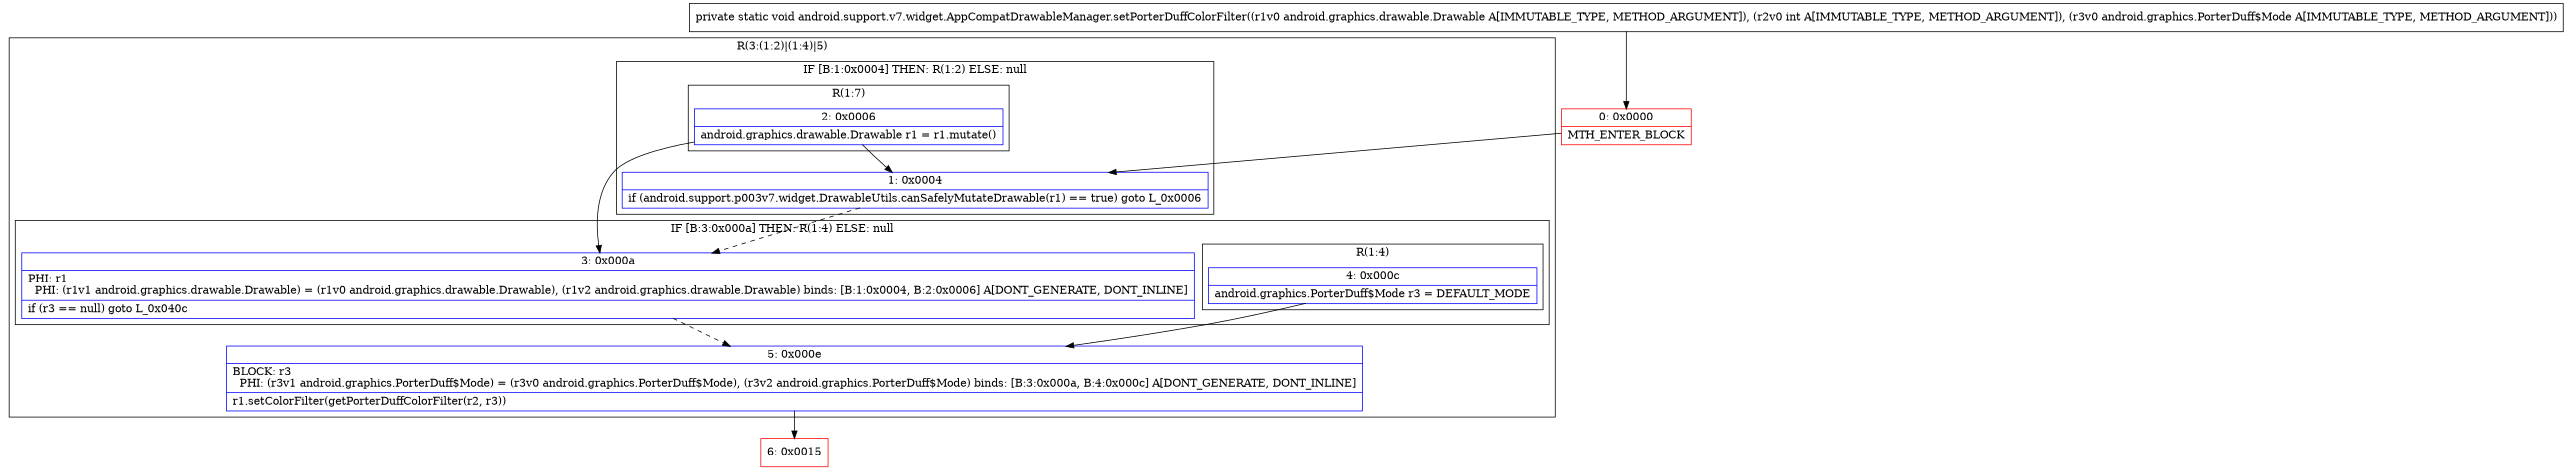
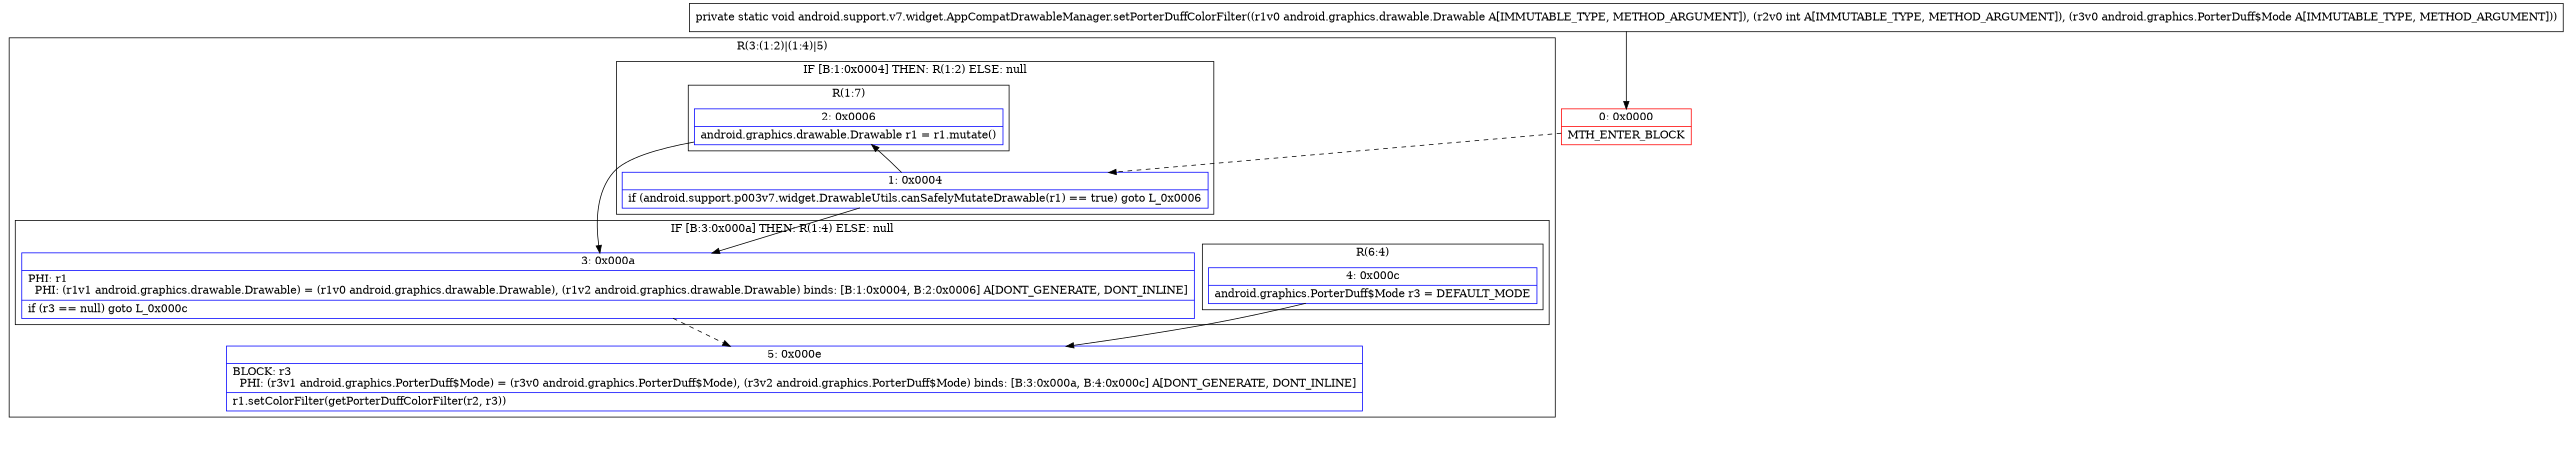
edge "0: 0x0000" -> "1: 0x0004": style solid -> dashed
edge "2: 0x0006" -> "1: 0x0004": reversed
edge "1: 0x0004" -> "3: 0x000a": style dashed -> solid
cluster "R(1:4)": label "R(1:4)" -> "R(6:4)"
node "3: 0x000a": text "if (r3 == null) goto L_0x040c" -> "if (r3 == null) goto L_0x000c"
node "6: 0x0015": removed
